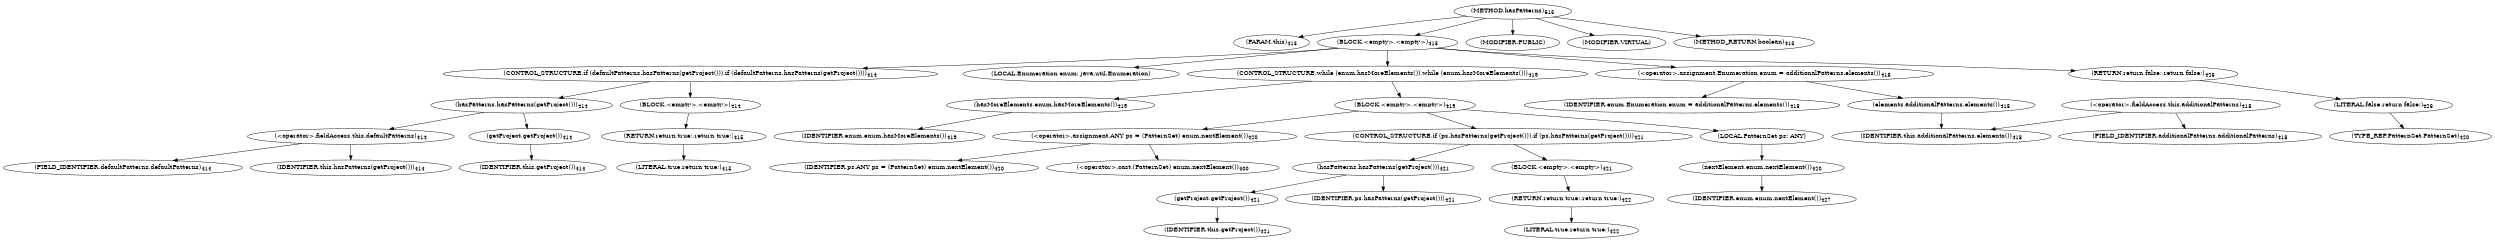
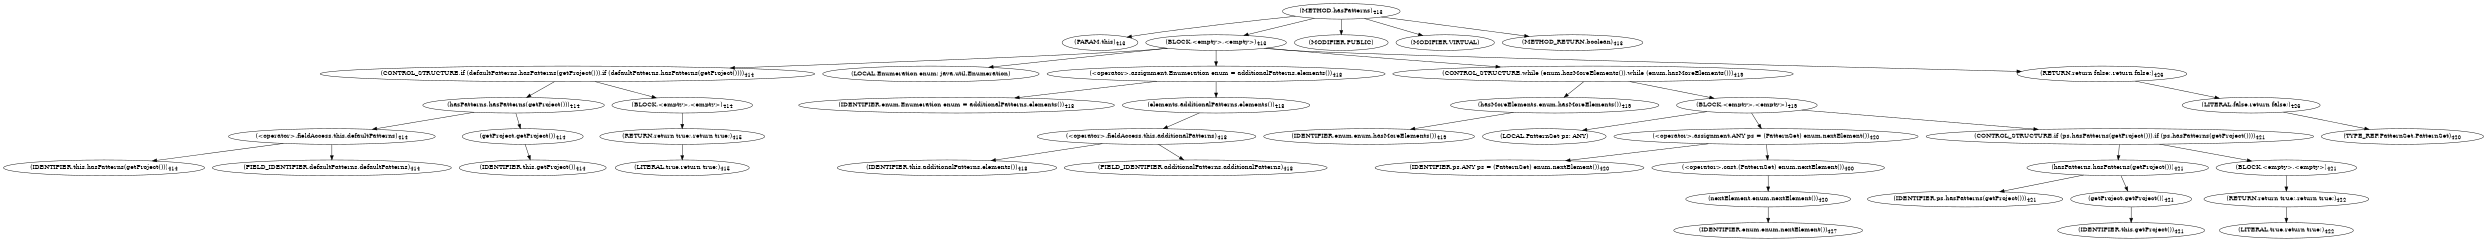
node "(METHOD,hasPatterns)": text "613" -> "413"
edge "(elements,additionalPatterns.elements())" -> "(IDENTIFIER,this,additionalPatterns.elements())": now "(elements,additionalPatterns.elements())" -> "(<operator>.fieldAccess,this.additionalPatterns)"
edge "(LOCAL,PatternSet ps: ANY)" -> "(nextElement,enum.nextElement())": now "(<operator>.cast,(PatternSet) enum.nextElement())" -> "(nextElement,enum.nextElement())"
